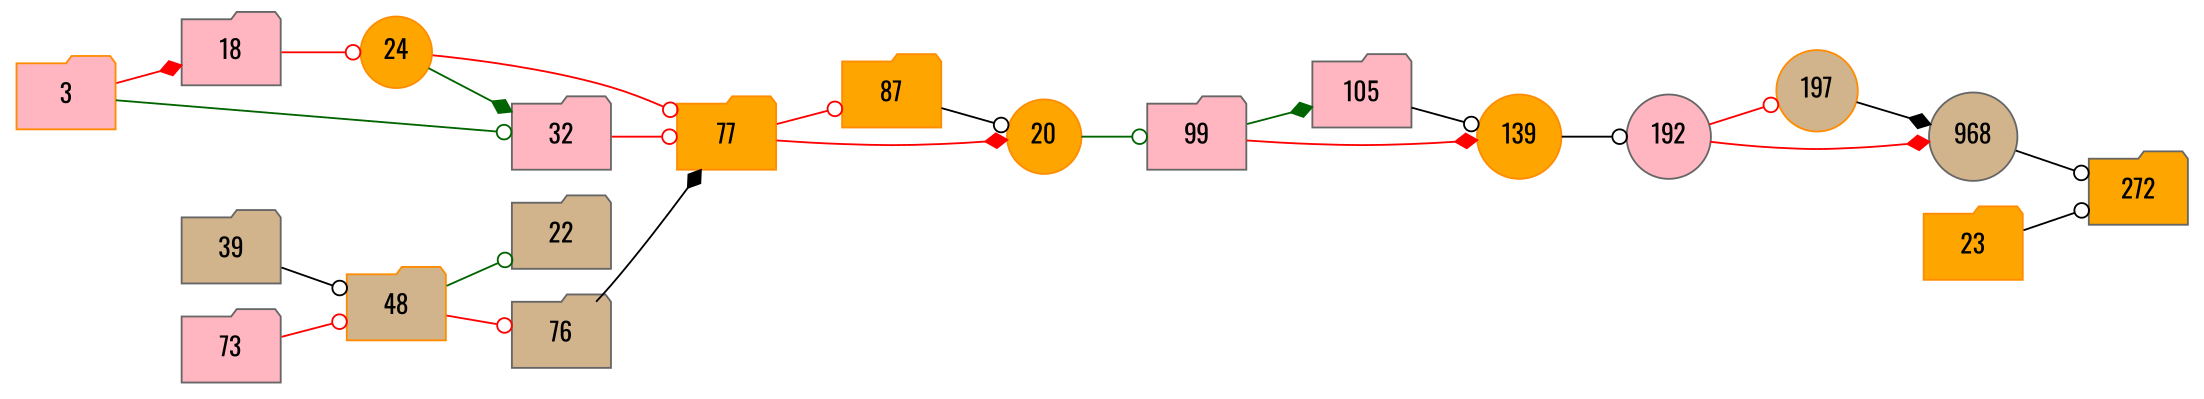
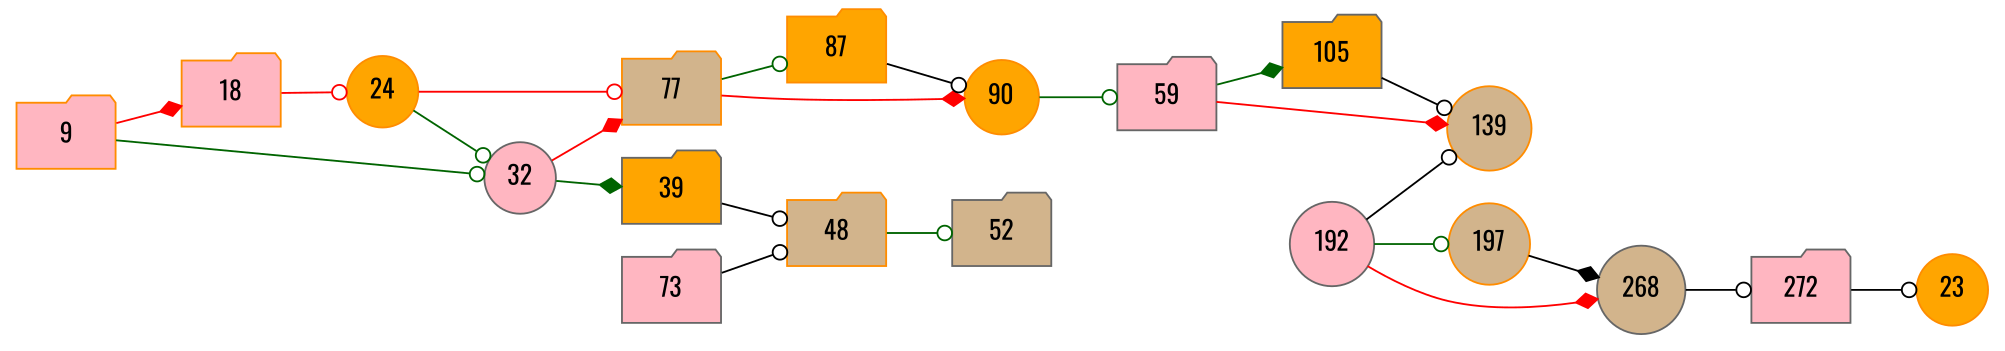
node "18": color gray40 -> darkorange
edge "24" -> "32": arrowhead diamond -> odot
node "105": fillcolor lightpink -> orange
node "3": label "3" -> "9"
edge "192" -> "197": color red -> darkgreen
edge "77" -> "87": color red -> darkgreen
node "32": shape folder -> circle
edge "32" -> "77": arrowhead odot -> diamond
node "77": fillcolor orange -> tan
node "20": label "20" -> "90"
node "99": label "99" -> "59"
node "139": fillcolor orange -> tan
edge "139" -> "192": reversed
node "968": label "968" -> "268"
edge "32" -> "39": added
node "272": fillcolor orange -> lightpink
edge "23" -> "272": reversed
node "22": label "22" -> "52"
node "23": shape folder -> circle
node "39": fillcolor tan -> orange
edge "73" -> "48": color red -> black
node "76": removed
